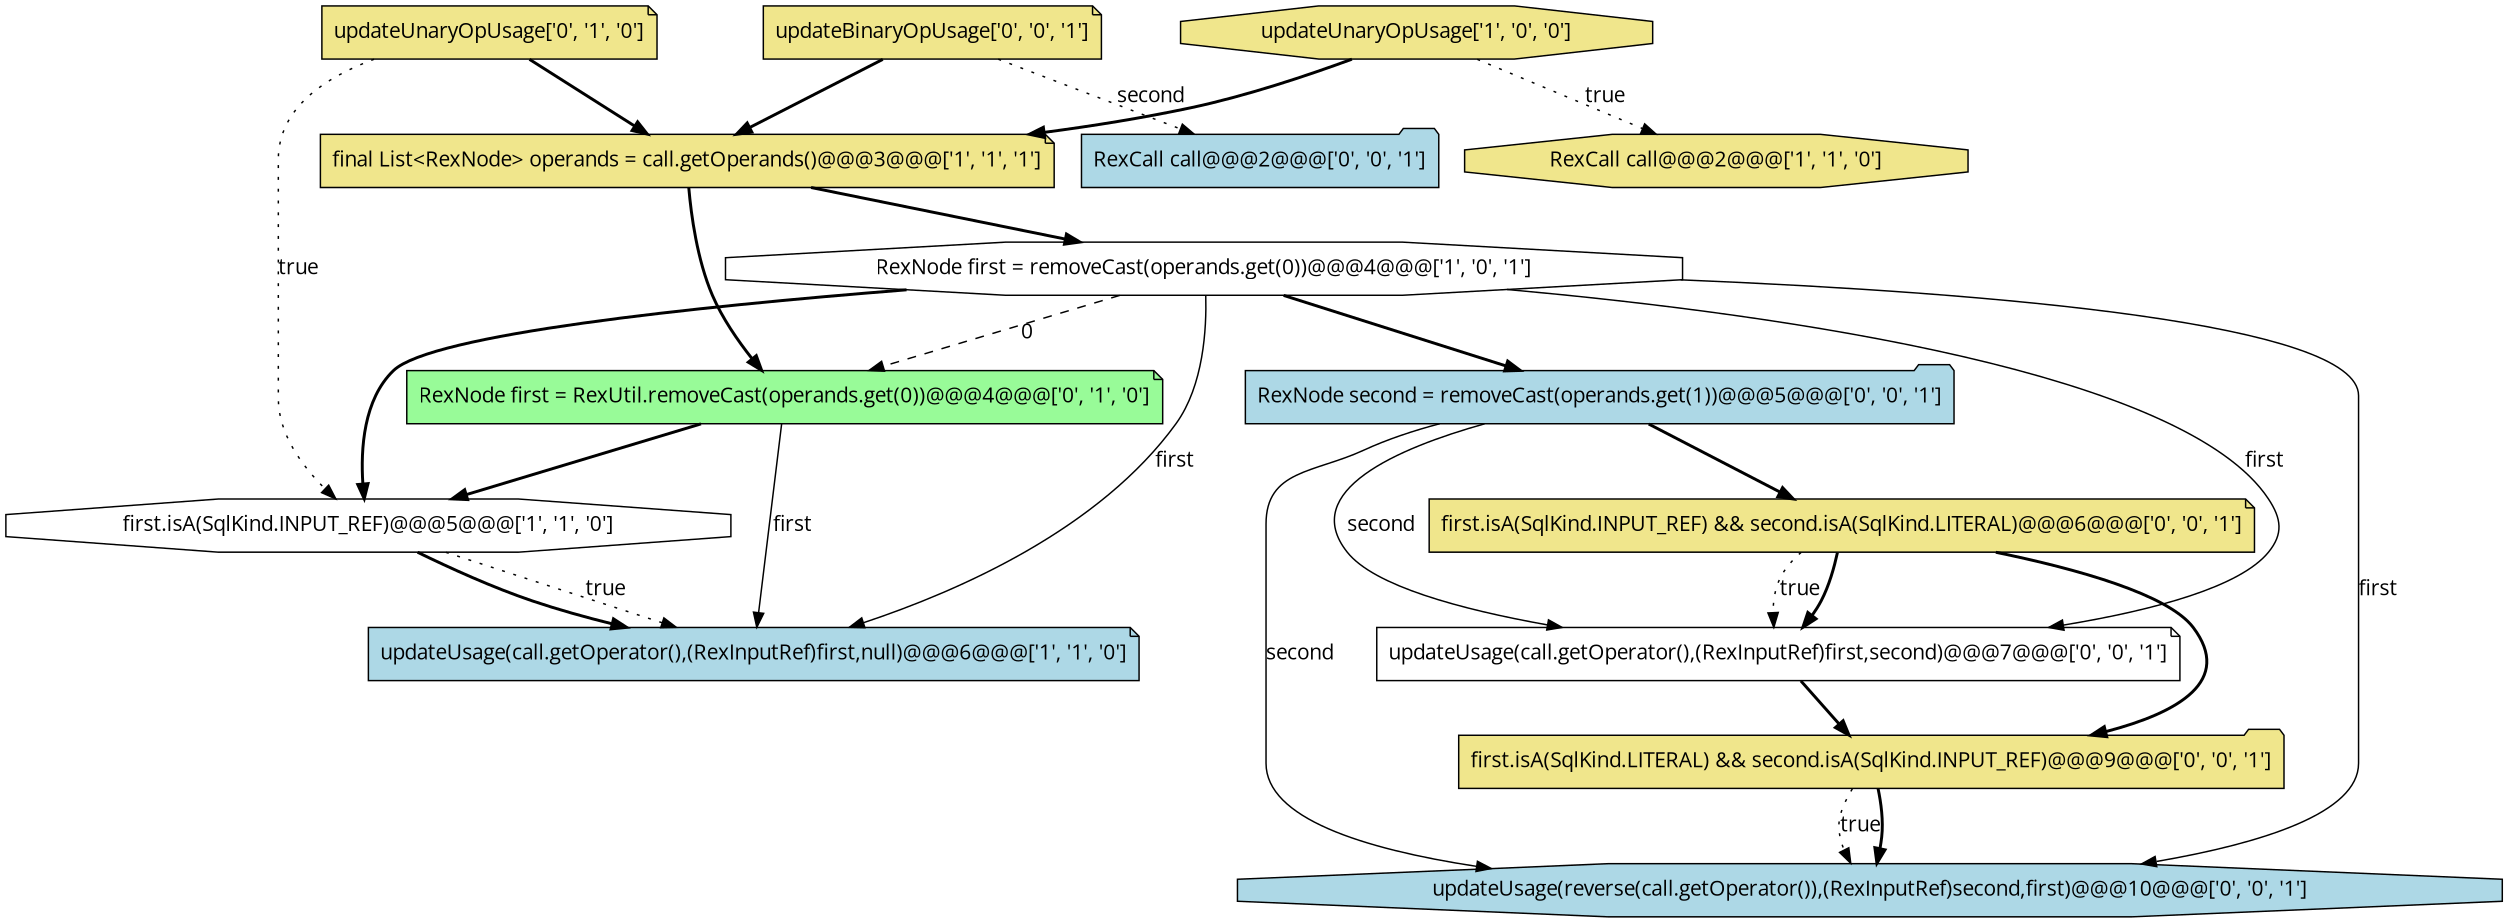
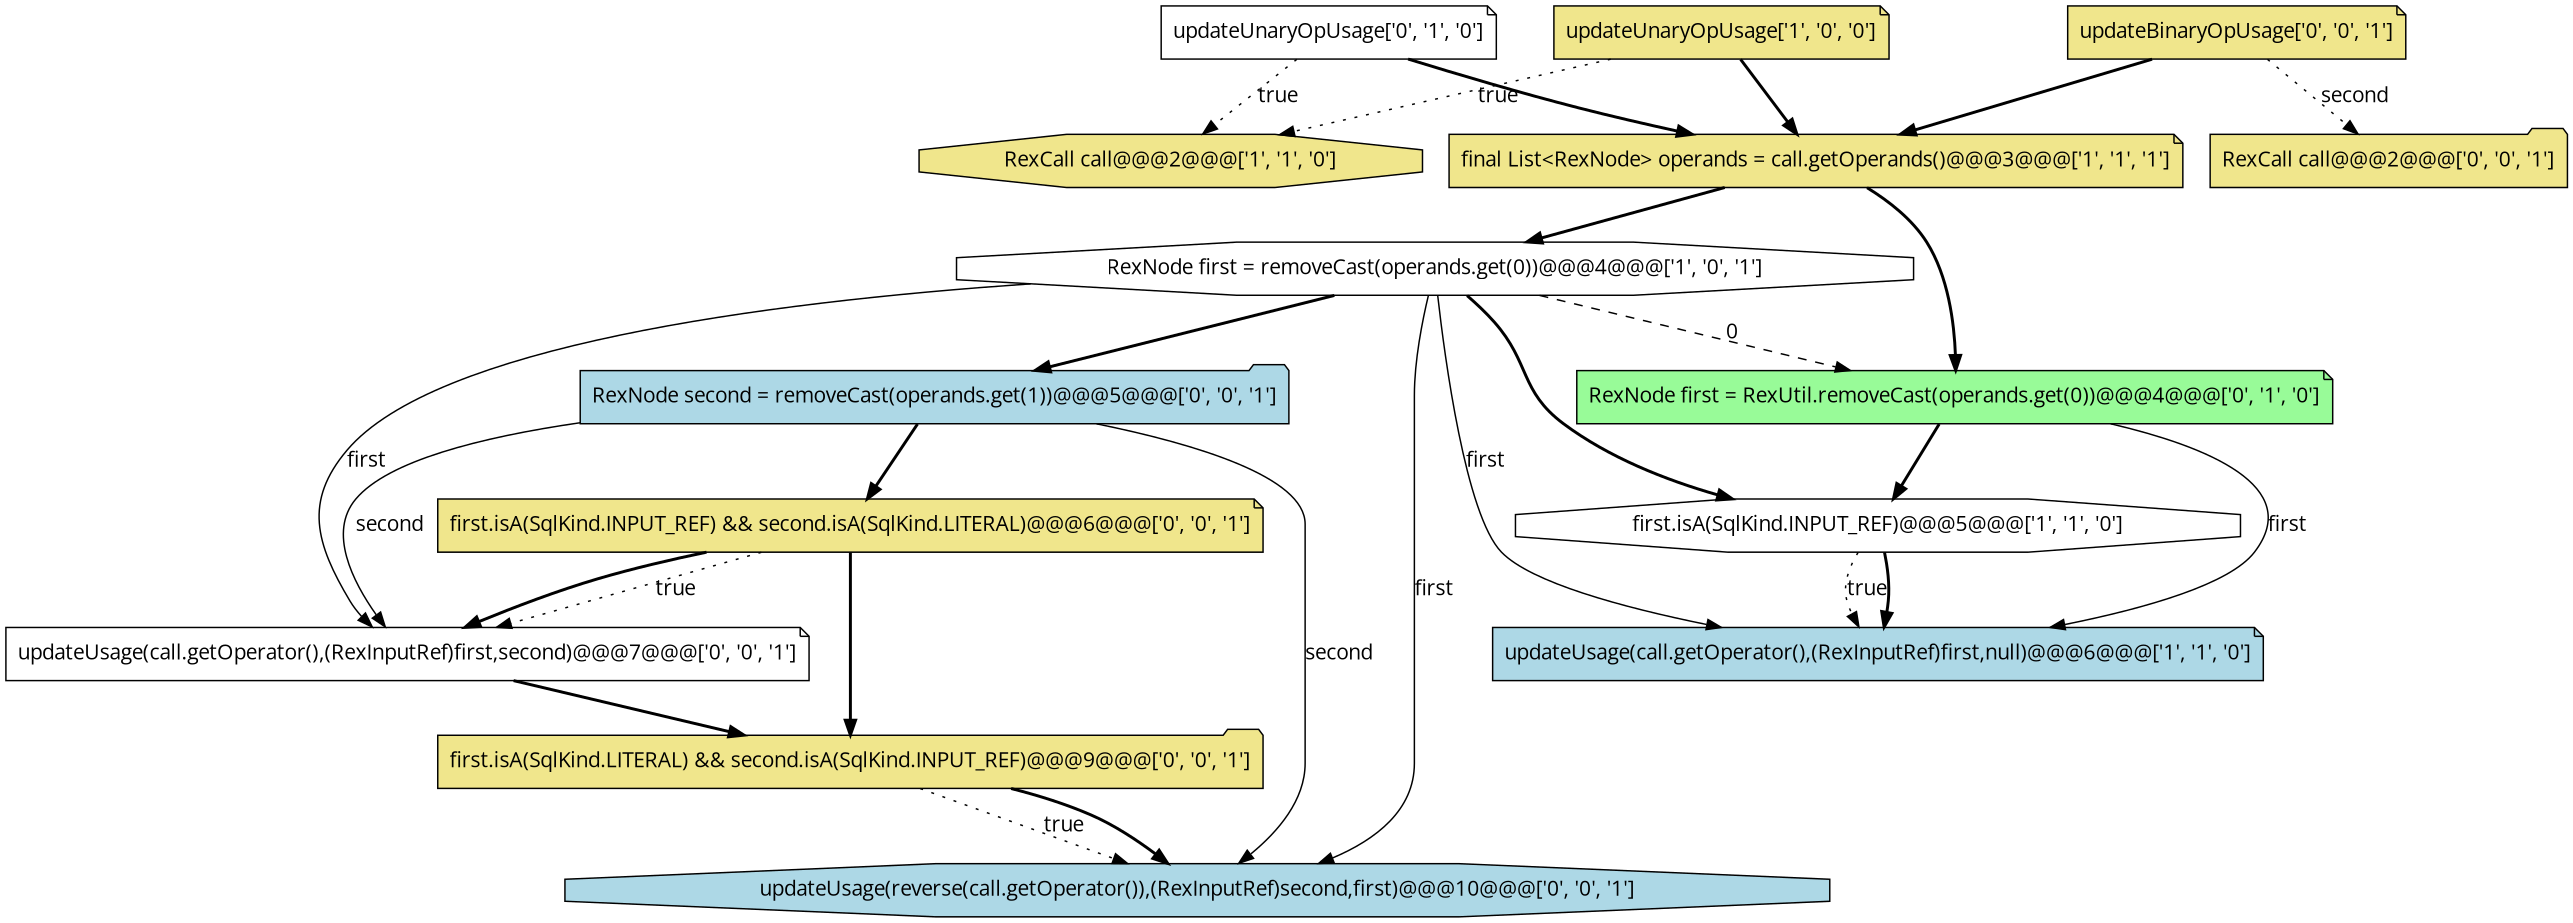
node "updateUnaryOpUsage['0', '1', '0']": fillcolor khaki -> white
node "updateUnaryOpUsage['1', '0', '0']": shape octagon -> note
node "RexCall call@@@2@@@['0', '0', '1']": fillcolor lightblue -> khaki
edge "updateUnaryOpUsage['0', '1', '0']" -> "first.isA(SqlKind.INPUT_REF)@@@5@@@['1', '1', '0']": now "updateUnaryOpUsage['0', '1', '0']" -> "RexCall call@@@2@@@['1', '1', '0']"
